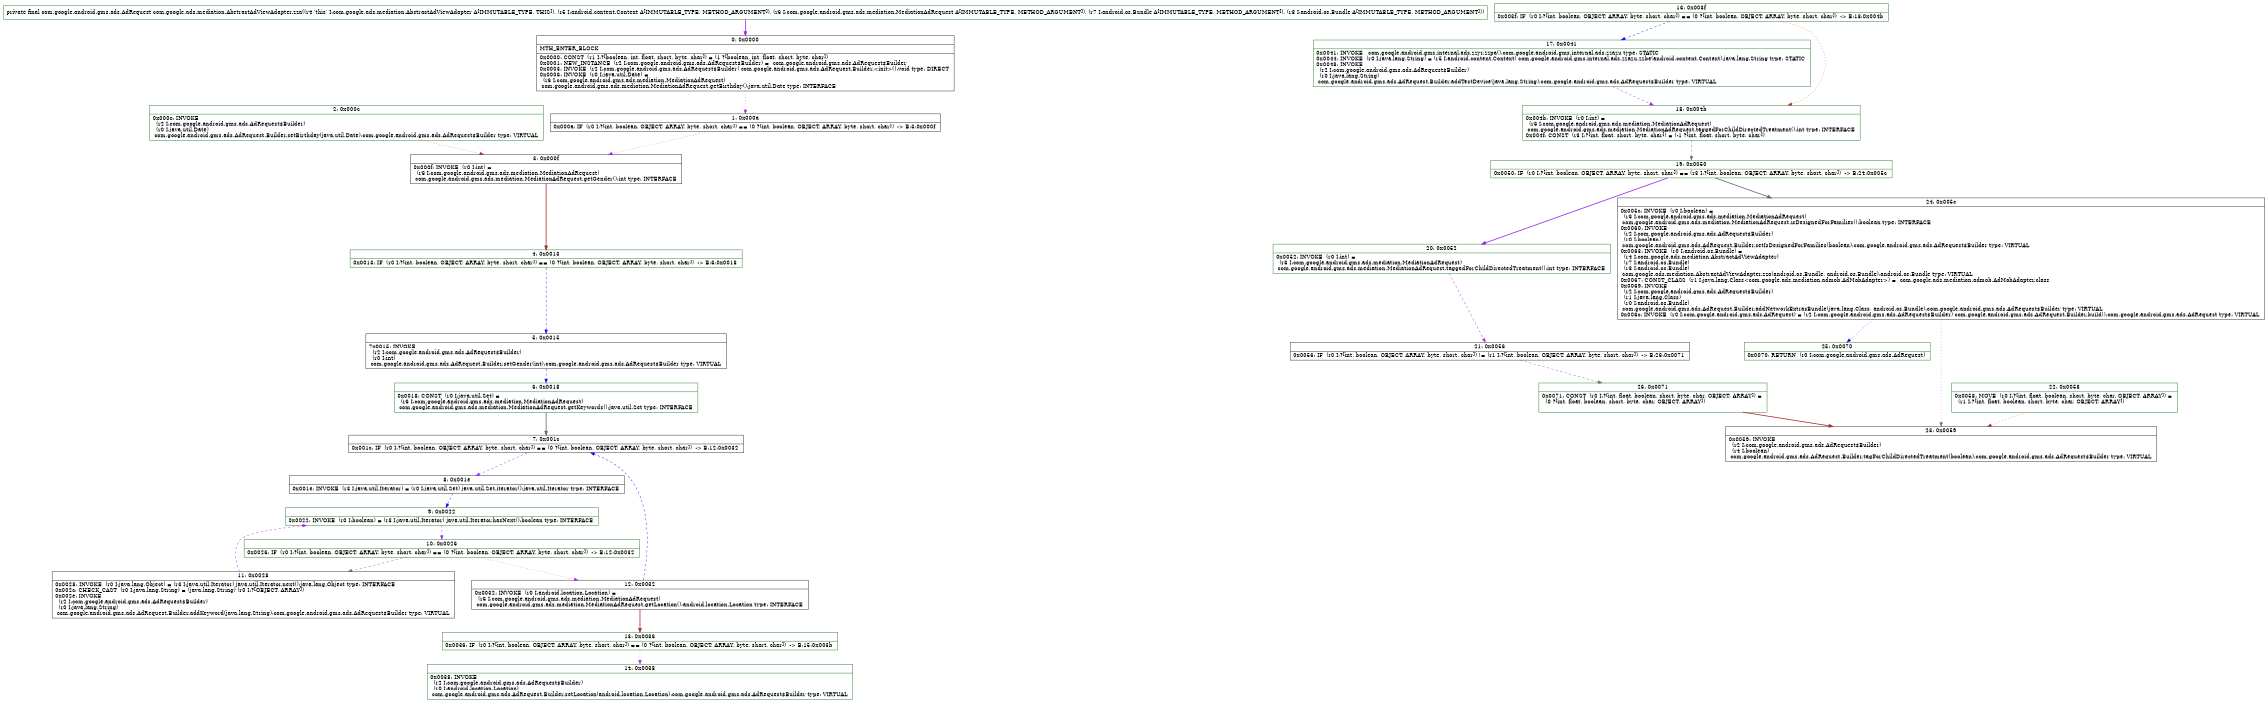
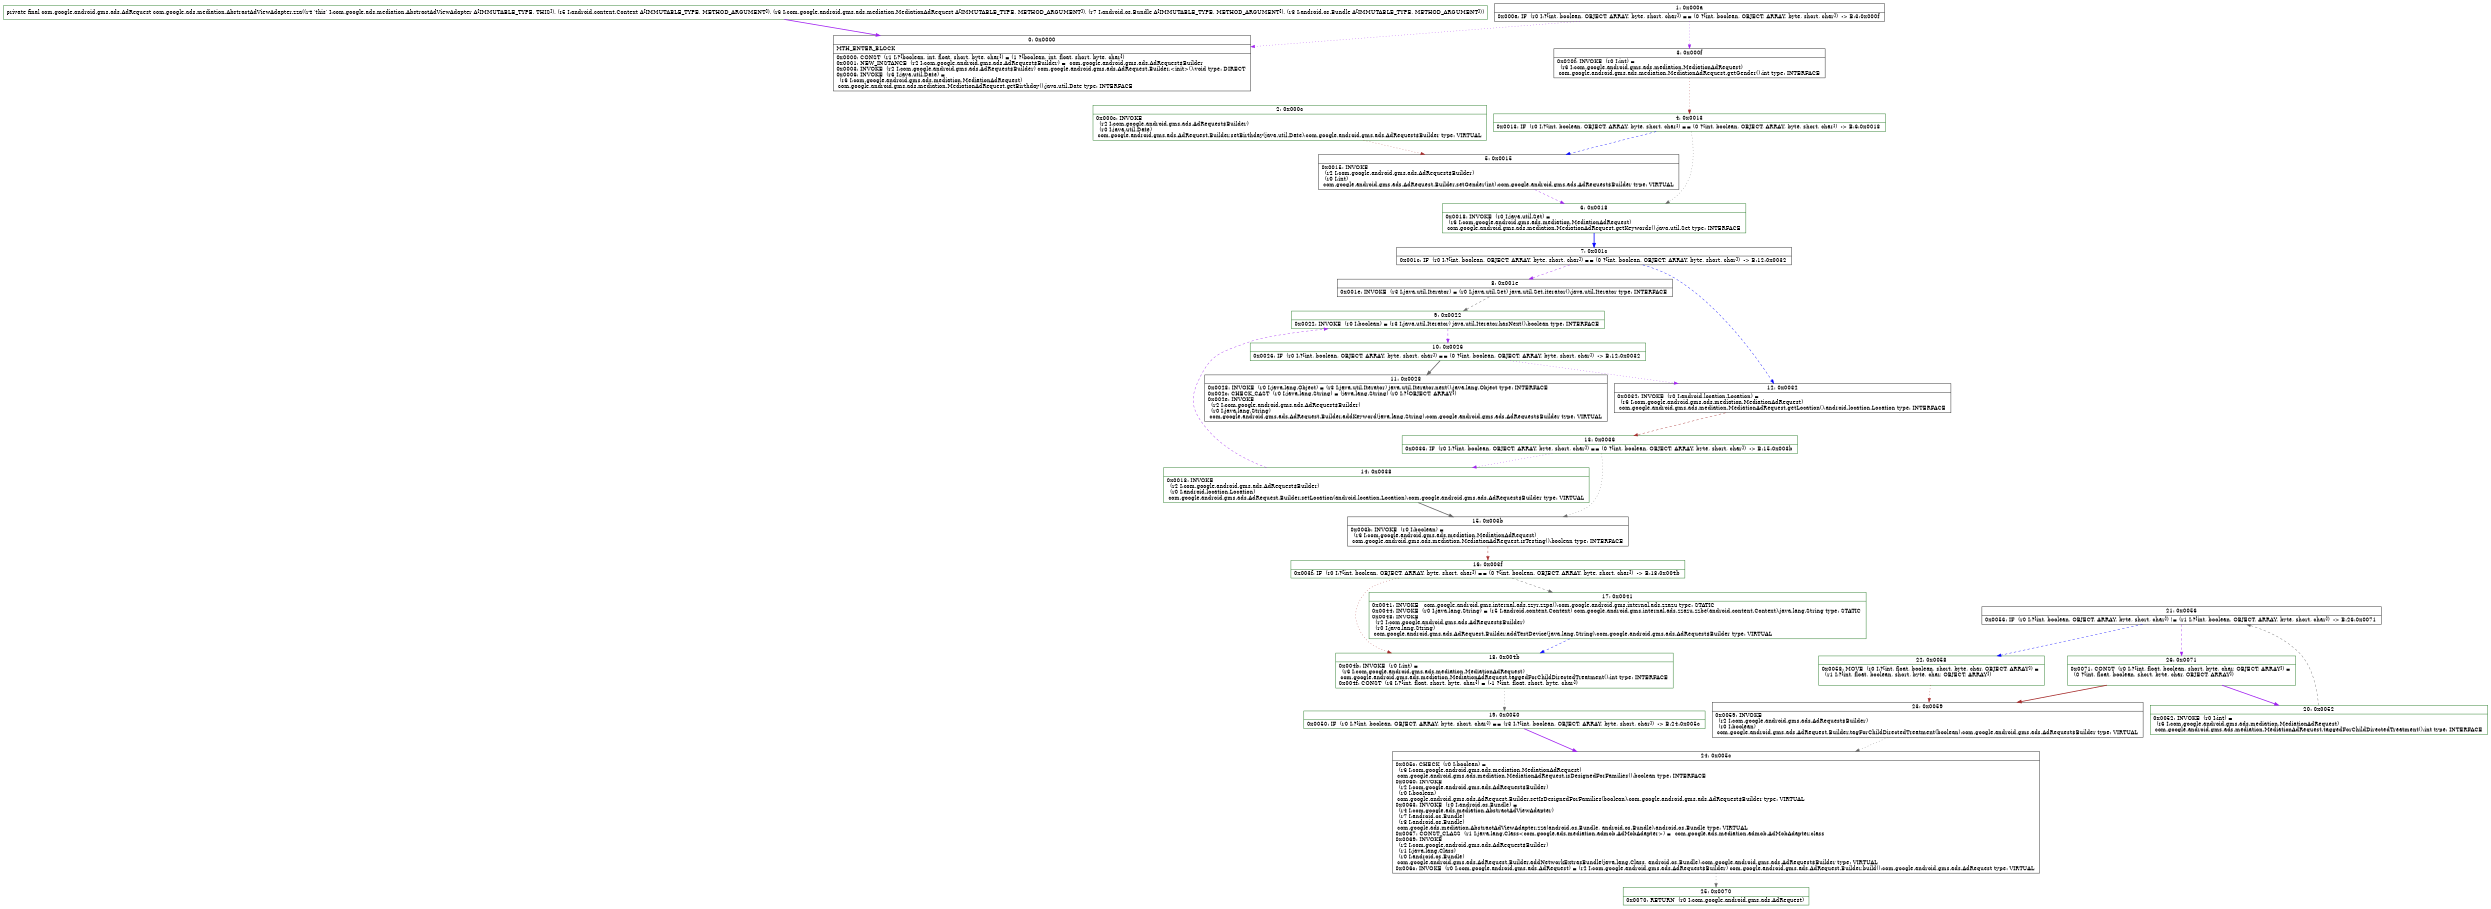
edge "16: 0x003f" -> "17: 0x0041": color blue -> gray40
node "0: 0x0000": text "0x0006: INVOKE  (r0 I:java.util.Date) =" -> "0x0006: INVOKE  (r6 I:java.util.Date) ="
edge "17: 0x0041" -> "18: 0x004b": color purple -> blue
edge "0: 0x0000" -> "1: 0x000a": reversed
edge "2: 0x000c" -> "3: 0x000f": now "2: 0x000c" -> "5: 0x0015"
edge "18: 0x004b" -> "19: 0x0050": style dashed -> dotted
node "3: 0x000f": text "0x000f: INVOKE  (r0 I:int) =" -> "0x020f: INVOKE  (r0 I:int) ="
edge "4: 0x0013" -> "6: 0x0018": added
edge "19: 0x0050" -> "24: 0x005c": color gray40 -> purple
edge "19: 0x0050" -> "20: 0x0052": now "26: 0x0071" -> "20: 0x0052"
node "24: 0x005c": text "0x005c: INVOKE  (r0 I:boolean) =" -> "0x005c: CHECK  (r0 I:boolean) ="
edge "3: 0x000f" -> "4: 0x0013": style bold -> dotted
edge "20: 0x0052" -> "21: 0x0056": color purple -> gray40
edge "24: 0x005c" -> "25: 0x0070": color blue -> gray40
node "5: 0x0015": text "7x0015: INVOKE" -> "0x0015: INVOKE"
edge "21: 0x0056" -> "26: 0x0071": color gray40 -> purple
edge "24: 0x005c" -> "23: 0x0059": reversed
edge "5: 0x0015" -> "6: 0x0018": color blue -> purple
node "6: 0x0018": text "0x0018: CONST  (r0 I:java.util.Set) =" -> "0x0018: INVOKE  (r0 I:java.util.Set) ="
edge "6: 0x0018" -> "7: 0x001c": color gray40 -> blue
node "23: 0x0059": text "(r4 I:boolean)" -> "(r0 I:boolean)"
edge "8: 0x001e" -> "9: 0x0022": color blue -> gray40
edge "12: 0x0032" -> "7: 0x001c": reversed
node "15: 0x003b": added
edge "11: 0x0028" -> "9: 0x0022": now "14: 0x0038" -> "9: 0x0022"
edge "10: 0x0026" -> "11: 0x0028": style dashed -> bold
edge "12: 0x0032" -> "13: 0x0036": style bold -> dashed
edge "21: 0x0056" -> "22: 0x0058": added
node "14: 0x0038": text "0x0038: INVOKE" -> "0x0018: INVOKE"
